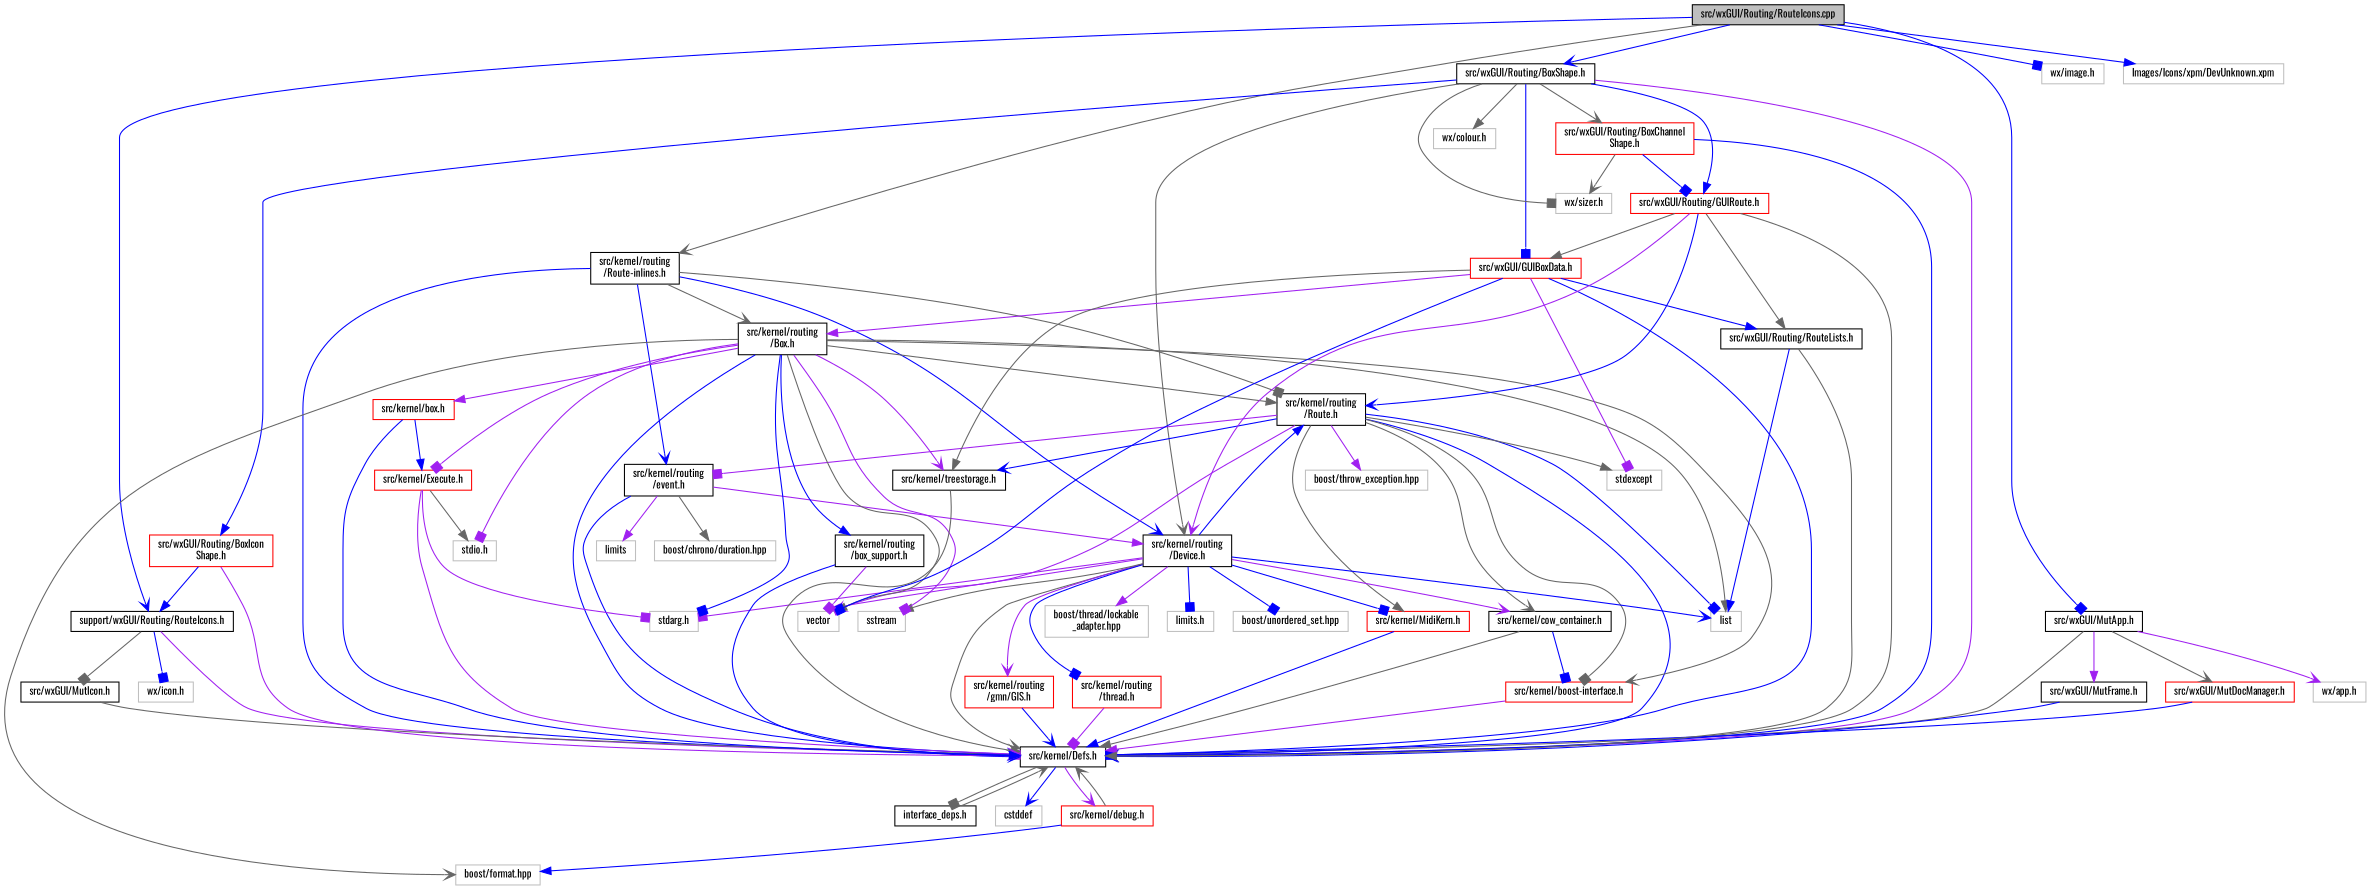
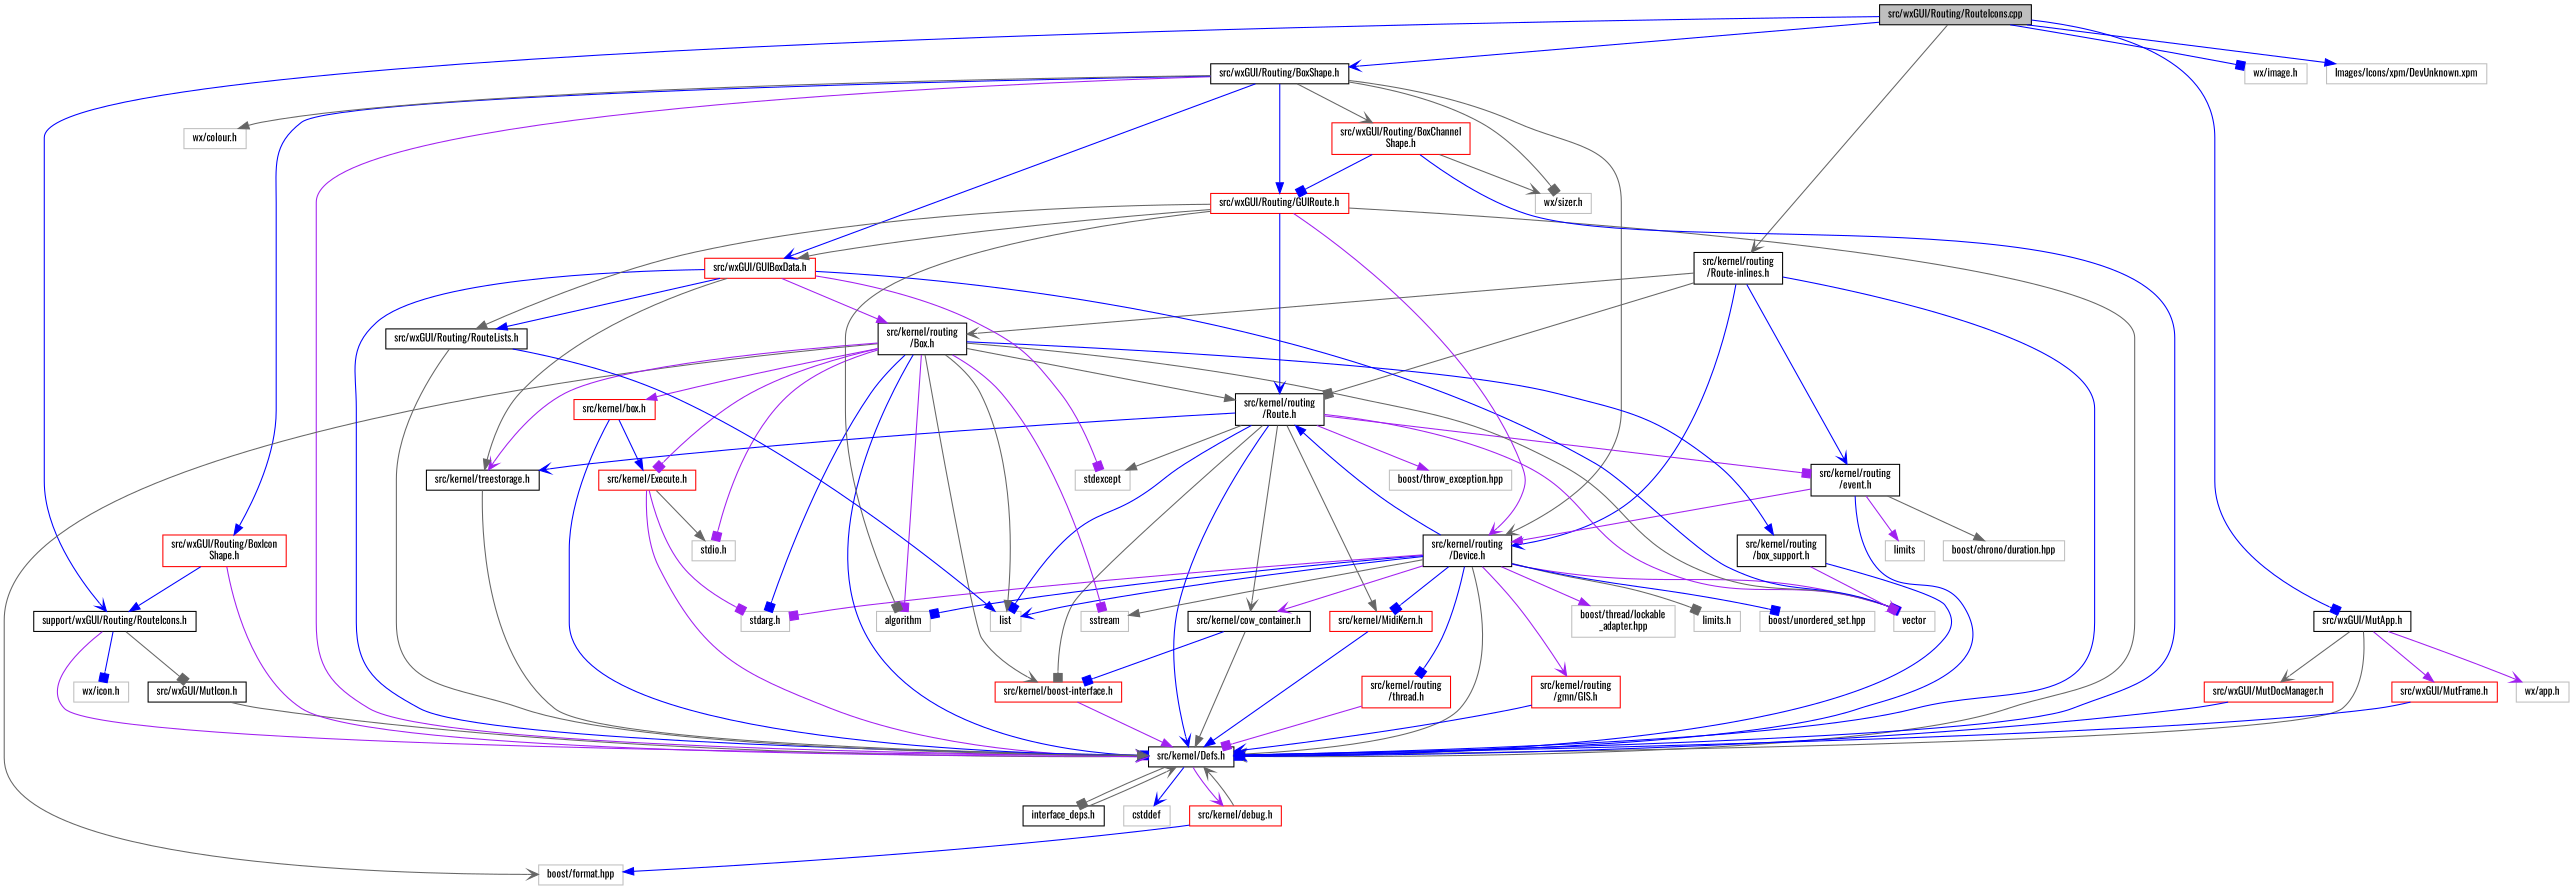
edge "src/wxGUI/Routing/BoxShape.h" -> "src/wxGUI/GUIBoxData.h": arrowhead box -> vee
edge "src/kernel/routing /Device.h" -> "limits.h": color blue -> gray40
node "algorithm": added
node "src/wxGUI/MutFrame.h": color black -> red
